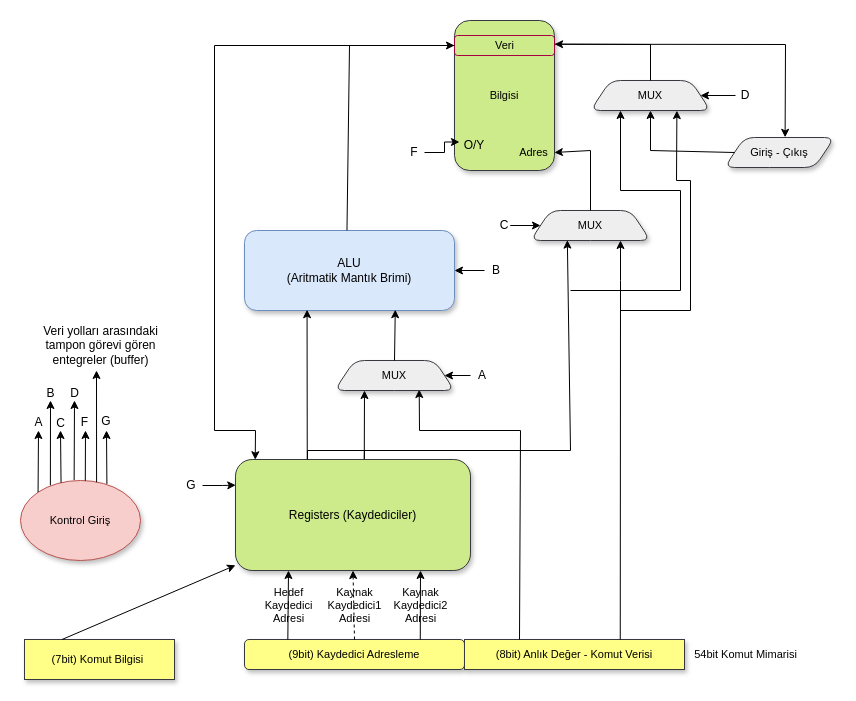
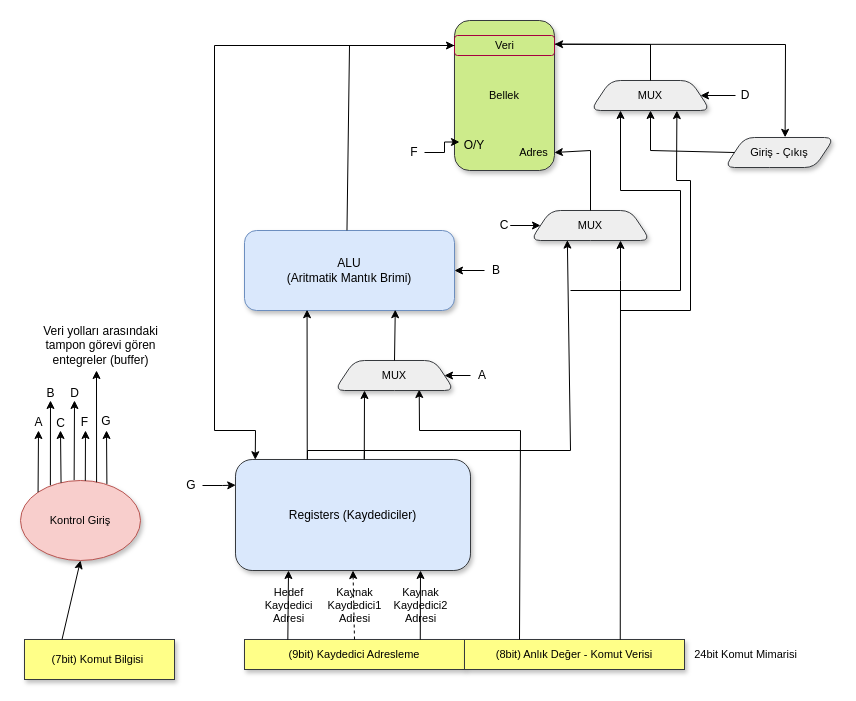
node "Bilgisi": label "Bilgisi" -> "Bellek"
node "Registers (Kaydediciler)": fillcolor #cdeb8b -> #dae8fc
edge "(7bit) Komut Bilgisi" -> "Registers (Kaydediciler)": now "(7bit) Komut Bilgisi" -> "Kontrol Giriş"
node "(9bit) Kaydedici Adresleme": shape rounded rectangle -> rectangle
node "54bit Komut Mimarisi": label "54bit Komut Mimarisi" -> "24bit Komut Mimarisi"
